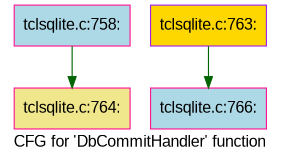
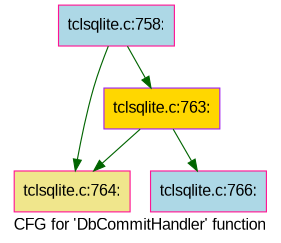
edge "tclsqlite.c:758:" -> "tclsqlite.c:763:": added
edge "tclsqlite.c:763:" -> "tclsqlite.c:764:": added
